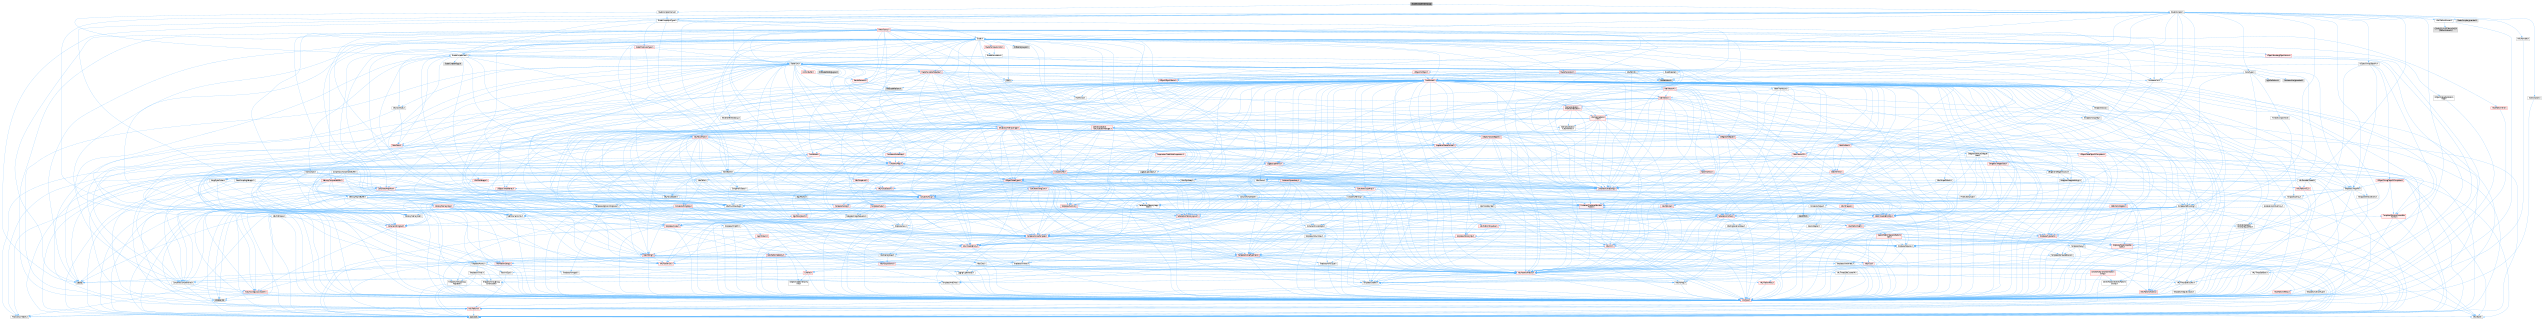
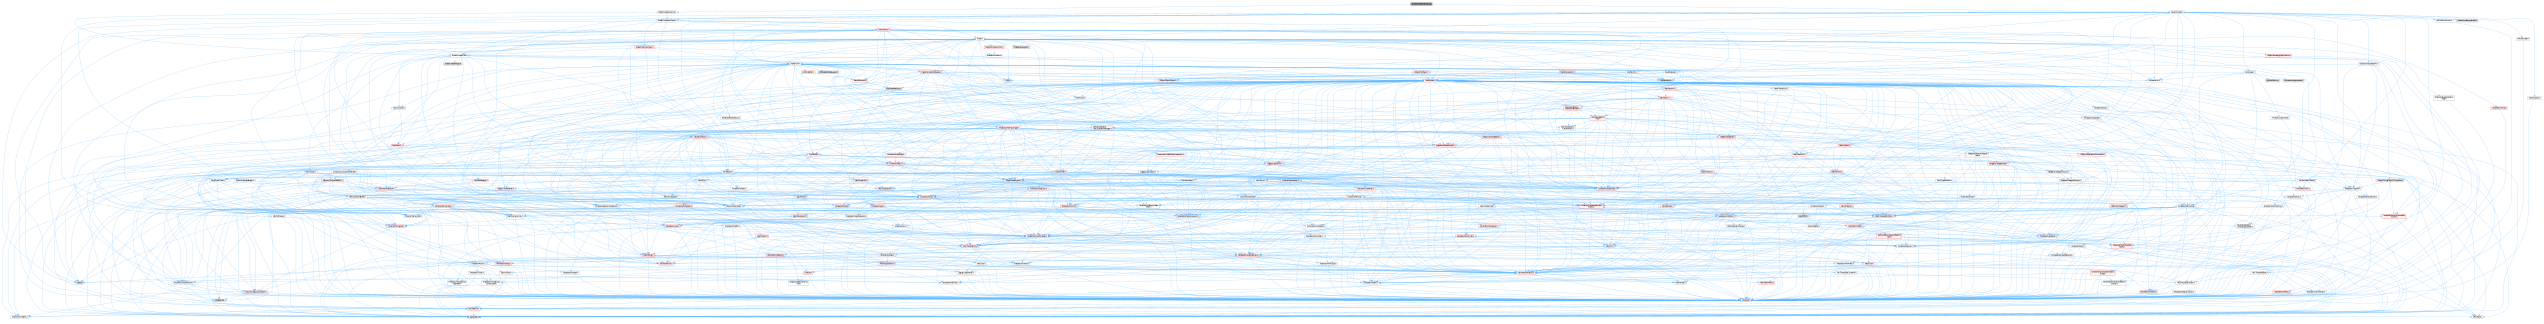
node "COMPILED_PLATFORM_HEADER (PlatformProcess.h)": removed
edge "ShaderCore.h" -> "Containers/SortedMap.h": now "ShaderCore.h" -> "Internationalization /TextLocalizationManager.h"
